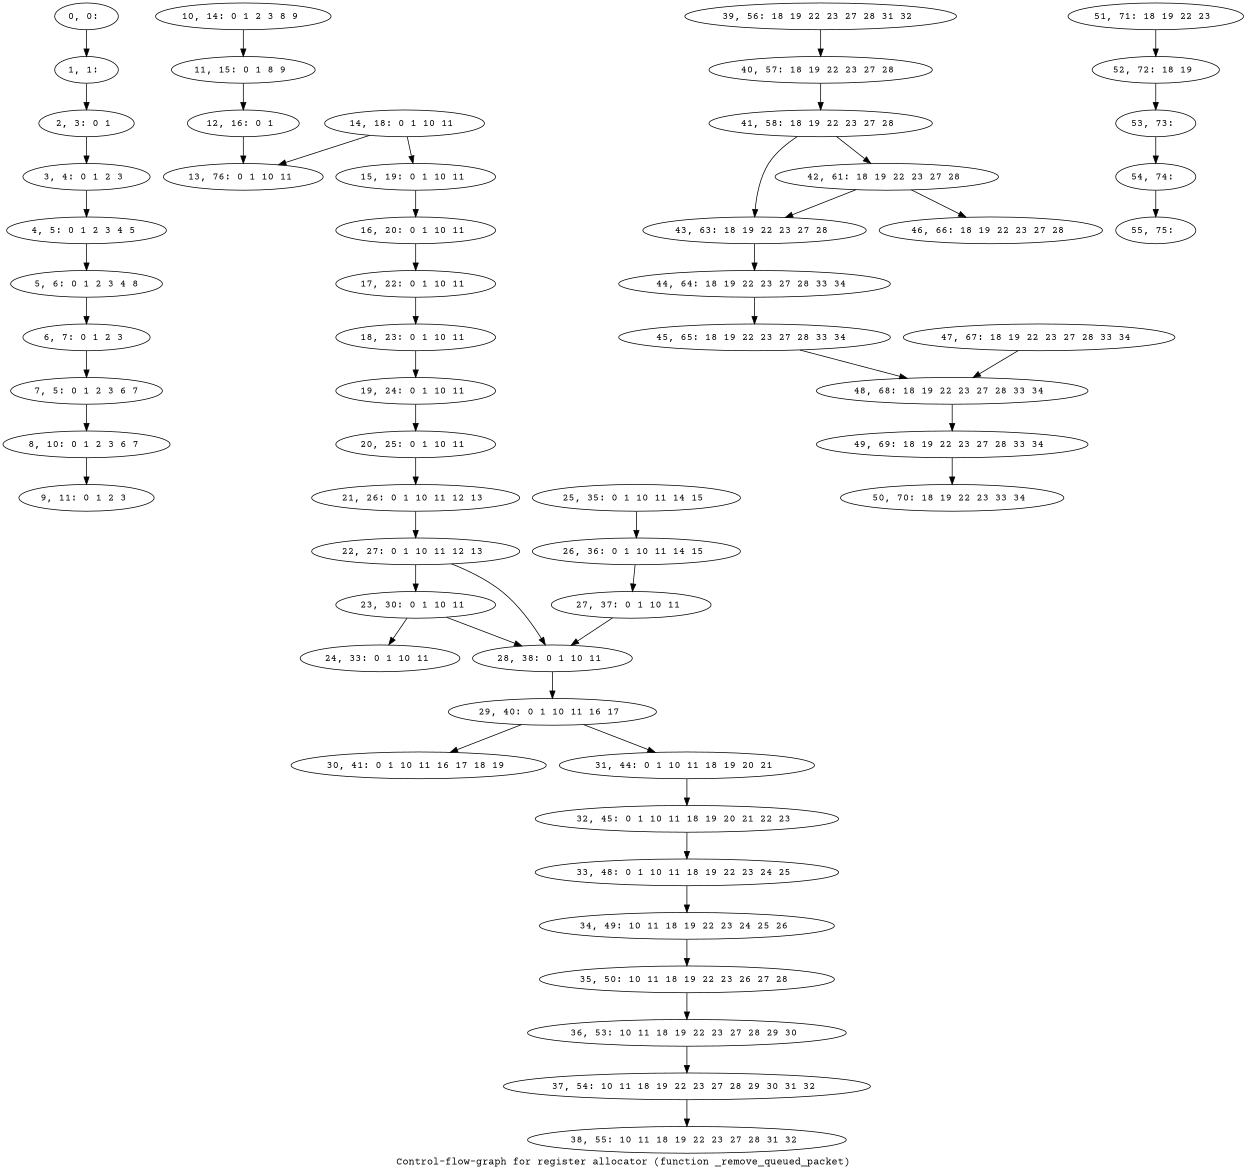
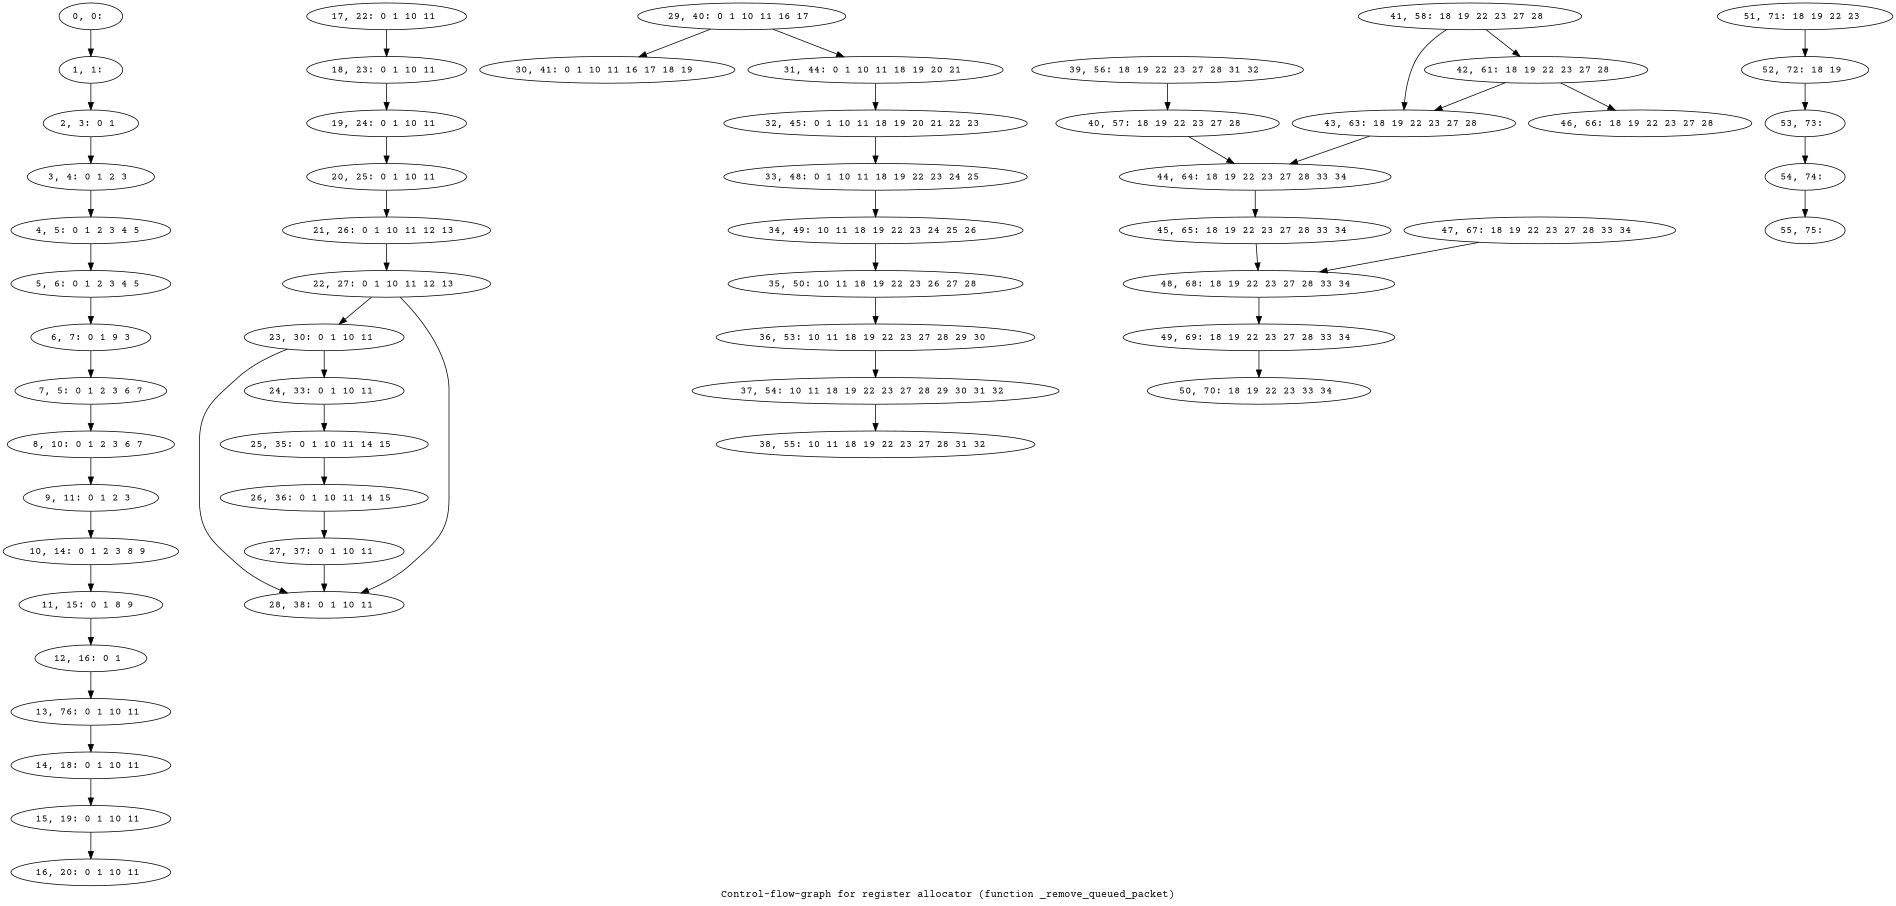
edge "40, 57: 18 19 22 23 27 28" -> "41, 58: 18 19 22 23 27 28": now "40, 57: 18 19 22 23 27 28" -> "44, 64: 18 19 22 23 27 28 33 34"
edge "14, 18: 0 1 10 11" -> "13, 76: 0 1 10 11": reversed
edge "16, 20: 0 1 10 11" -> "17, 22: 0 1 10 11": removed
node "5, 6: 0 1 2 3 4 8": label "5, 6: 0 1 2 3 4 8" -> "5, 6: 0 1 2 3 4 5"
node "6, 7: 0 1 2 3": label "6, 7: 0 1 2 3" -> "6, 7: 0 1 9 3"
edge "24, 33: 0 1 10 11" -> "25, 35: 0 1 10 11 14 15": added
edge "9, 11: 0 1 2 3" -> "10, 14: 0 1 2 3 8 9": added
edge "28, 38: 0 1 10 11" -> "29, 40: 0 1 10 11 16 17": removed
